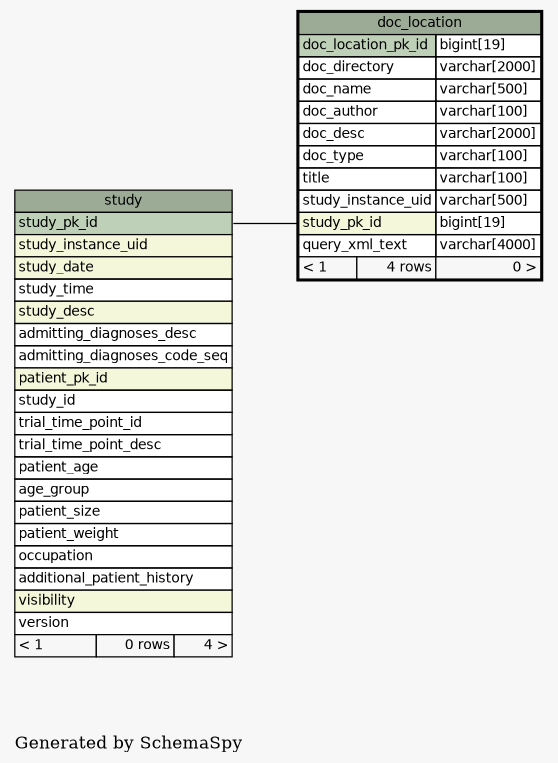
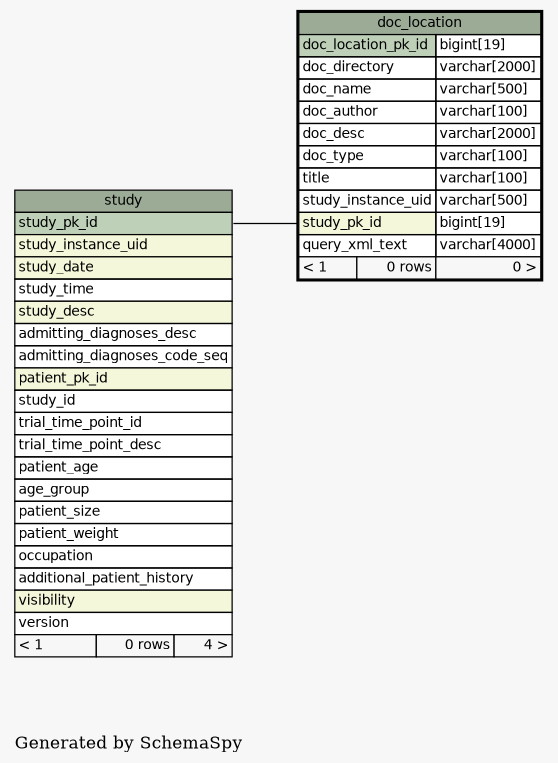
node "doc_location": text "4 rows" -> "0 rows"
